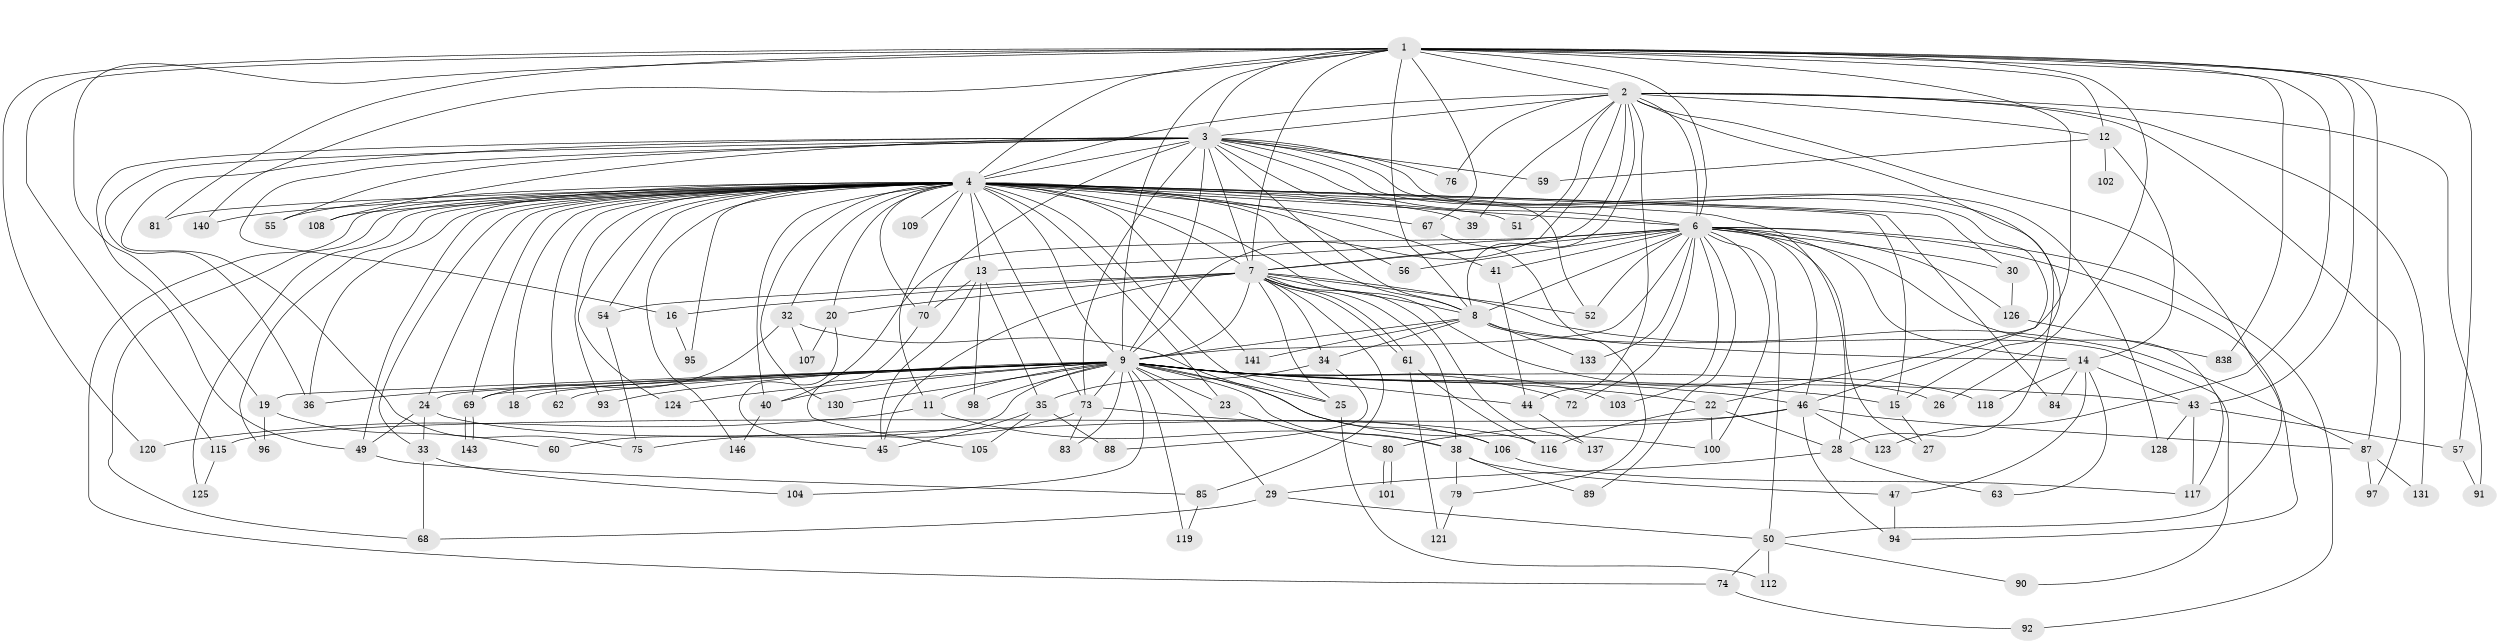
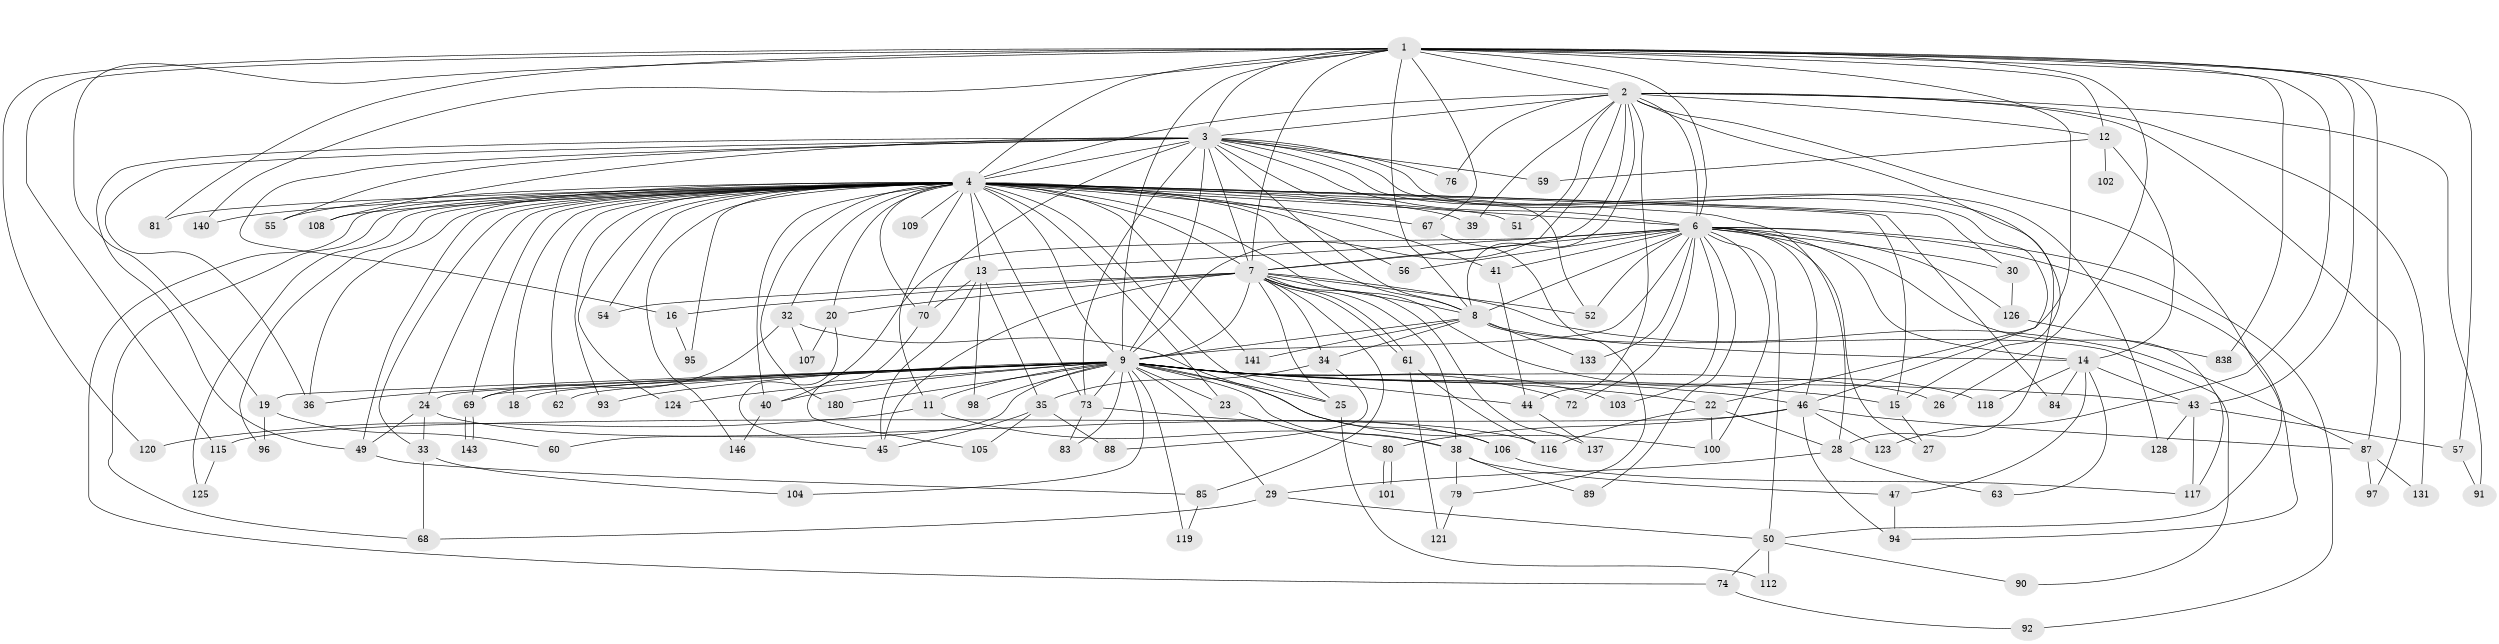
node "130": label "130" -> "180"
node "75": removed
